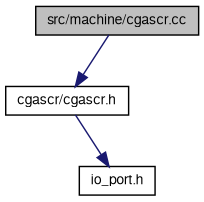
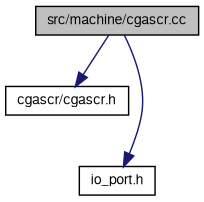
edge "cgascr/cgascr.h" -> "io_port.h": now "src/machine/cgascr.cc" -> "io_port.h"
